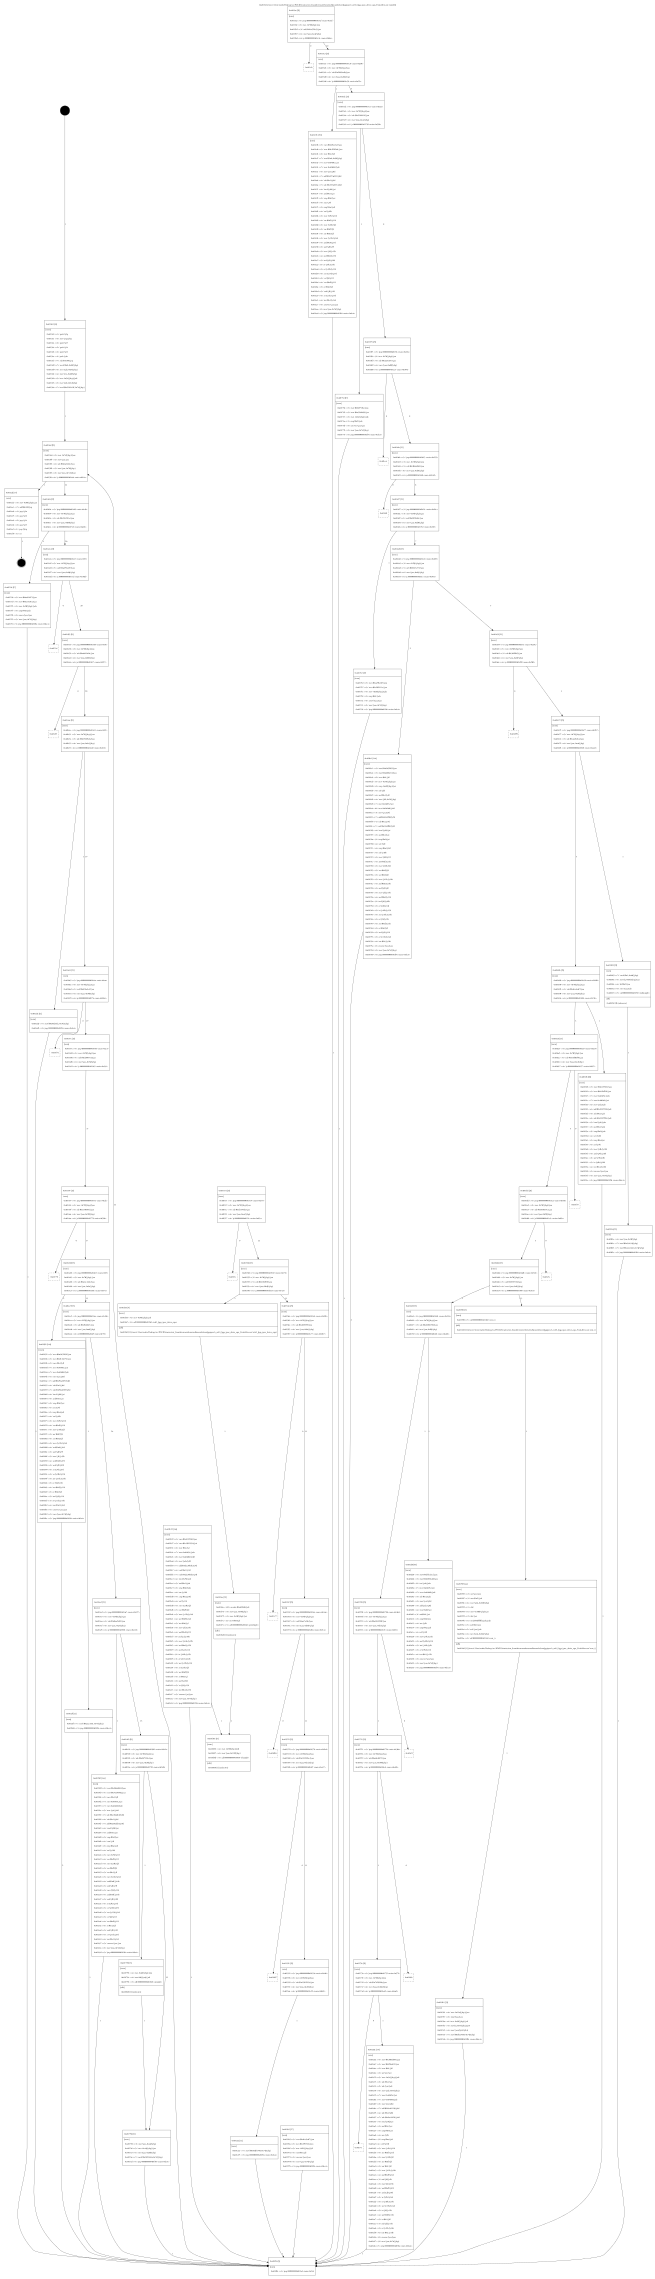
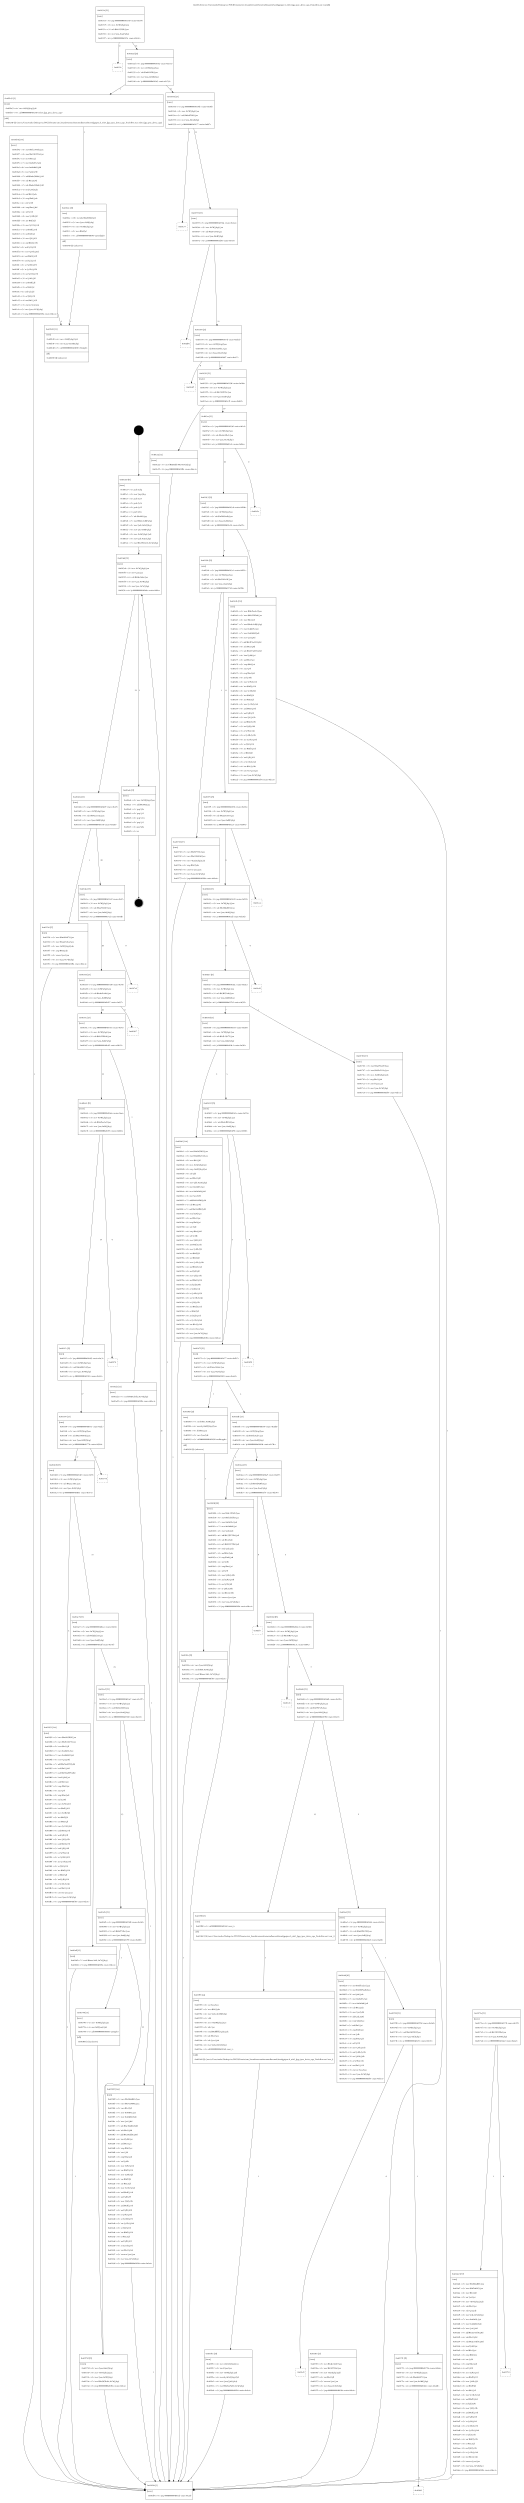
edge "0x401591 [25]" -> "0x4015aa [25]": added, label "10"
edge "0x401721 [25]" -> "0x40173a [25]": removed, label "1"
